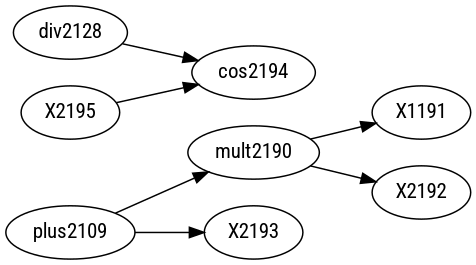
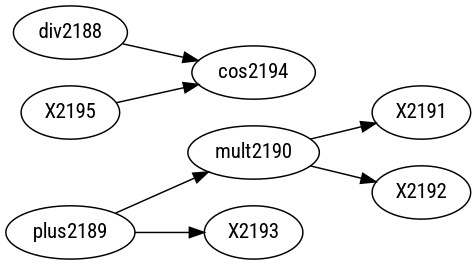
node "div2128": label "div2128" -> "div2188"
node "X1191": label "X1191" -> "X2191"
node "plus2109": label "plus2109" -> "plus2189"
